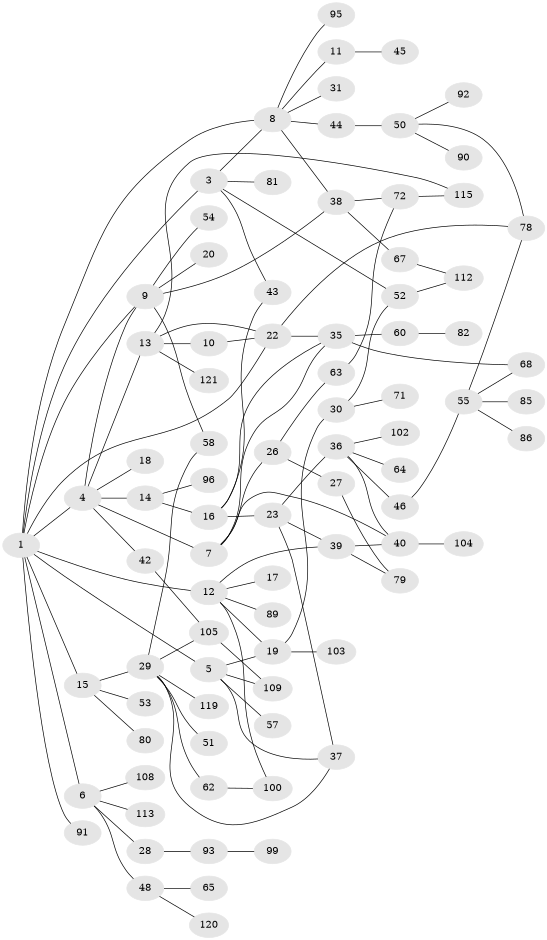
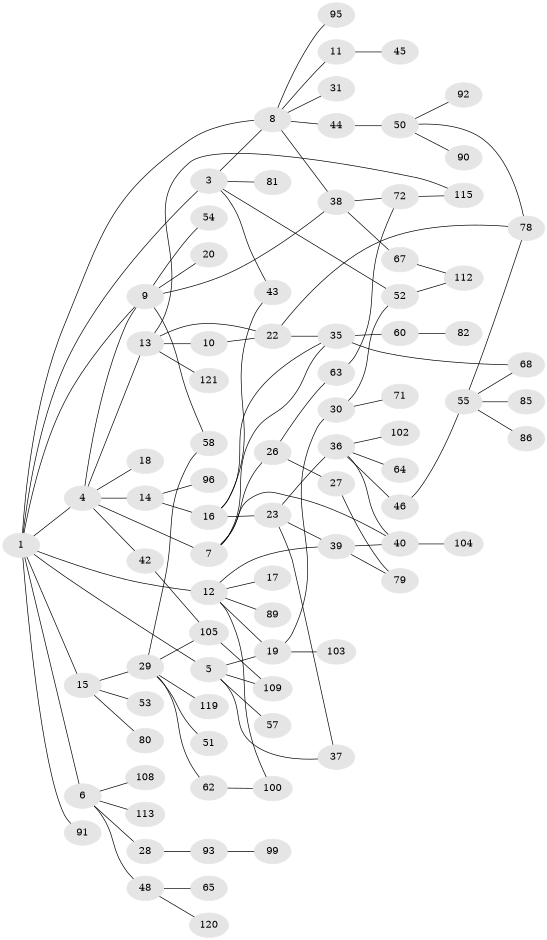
edge "22" -- "1": removed
edge "29" -- "37": removed
